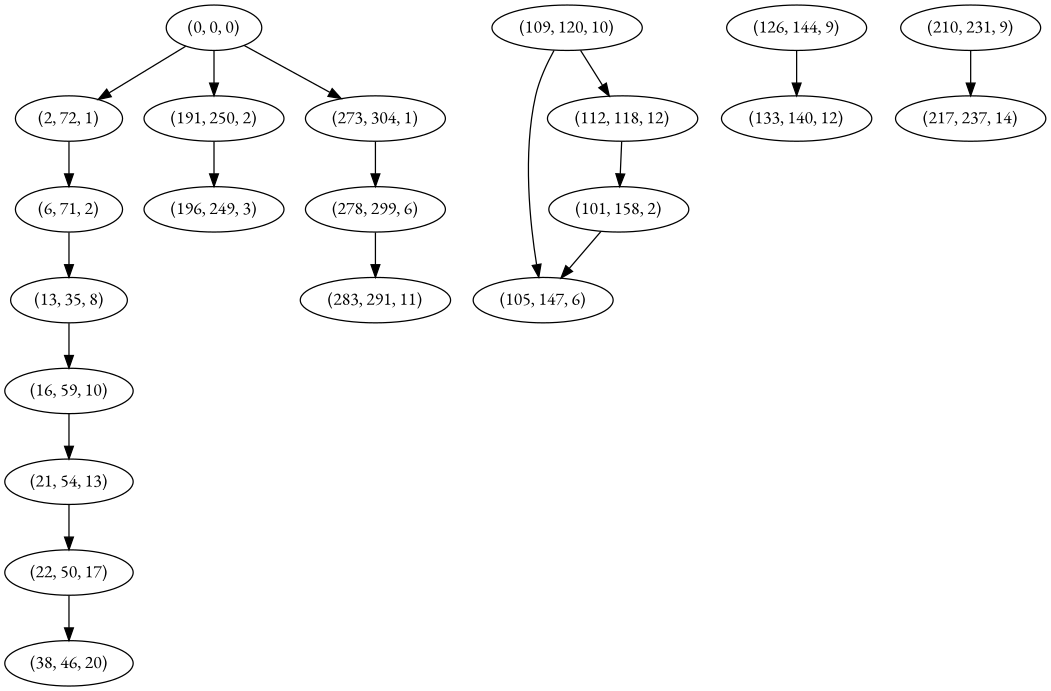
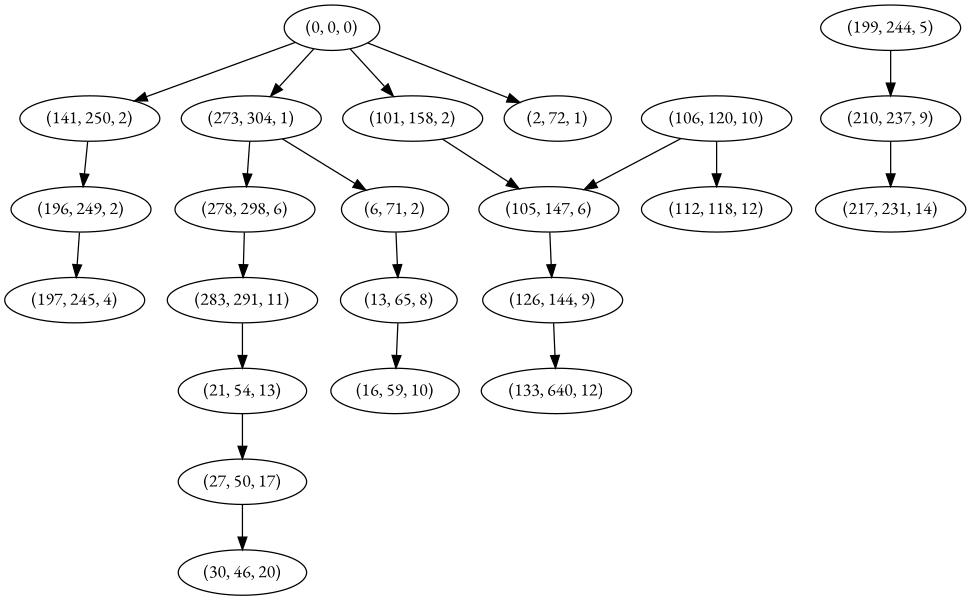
node "(109, 120, 10)": label "(109, 120, 10)" -> "(106, 120, 10)"
node "(199, 244, 5)": added
node "(210, 231, 9)": label "(210, 231, 9)" -> "(210, 237, 9)"
node "(191, 250, 2)": label "(191, 250, 2)" -> "(141, 250, 2)"
node "(133, 140, 12)": label "(133, 140, 12)" -> "(133, 640, 12)"
node "(217, 237, 14)": label "(217, 237, 14)" -> "(217, 231, 14)"
edge "(2, 72, 1)" -> "(6, 71, 2)": now "(273, 304, 1)" -> "(6, 71, 2)"
edge "(112, 118, 12)" -> "(101, 158, 2)": now "(0, 0, 0)" -> "(101, 158, 2)"
node "(196, 249, 3)": label "(196, 249, 3)" -> "(196, 249, 2)"
node "(278, 299, 6)": label "(278, 299, 6)" -> "(278, 298, 6)"
edge "(105, 147, 6)" -> "(126, 144, 9)": added
node "(13, 35, 8)": label "(13, 35, 8)" -> "(13, 65, 8)"
node "(197, 245, 4)": added
edge "(16, 59, 10)" -> "(21, 54, 13)": now "(283, 291, 11)" -> "(21, 54, 13)"
node "(22, 50, 17)": label "(22, 50, 17)" -> "(27, 50, 17)"
node "(38, 46, 20)": label "(38, 46, 20)" -> "(30, 46, 20)"
